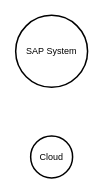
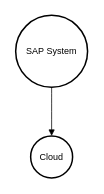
edge "SAP System" -> "Cloud": added
